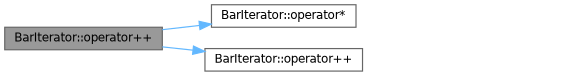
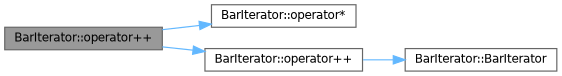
node "BarIterator::BarIterator": added
